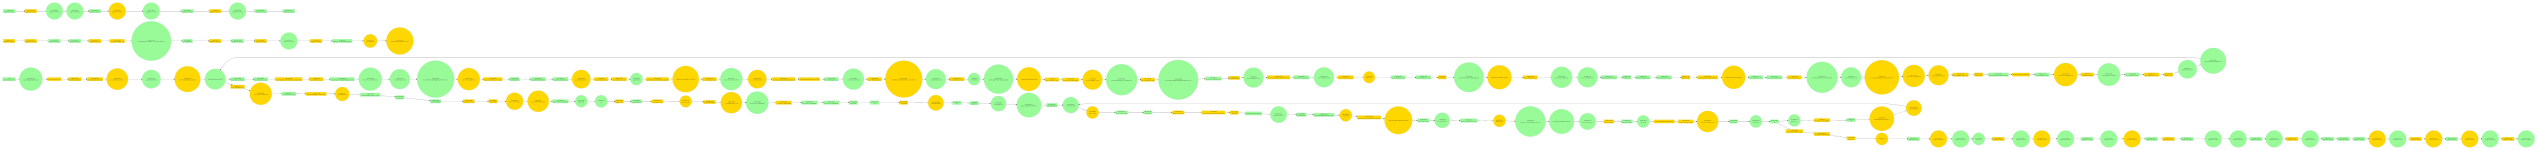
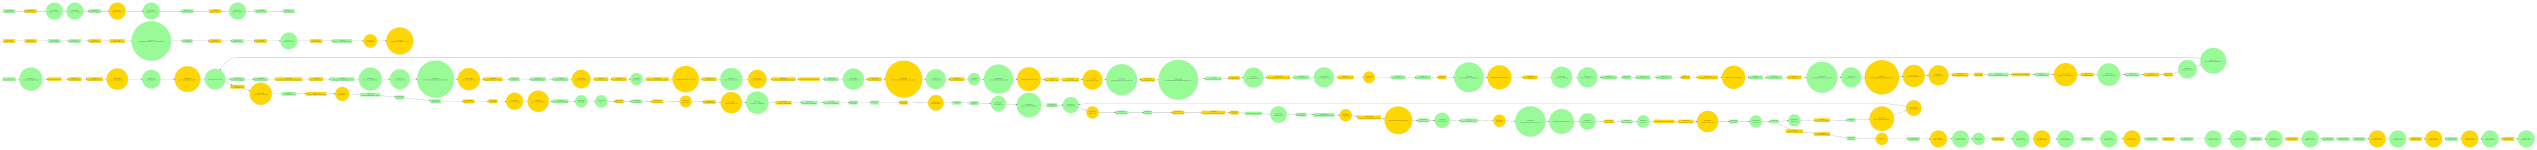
node "0x004019ad popl %esi": fillcolor gold -> palegreen
